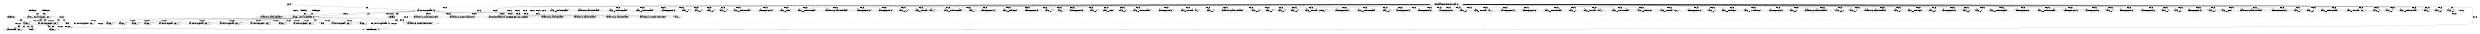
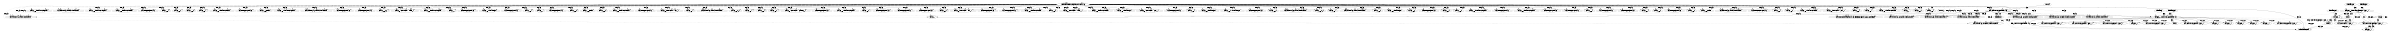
edge "(Call,spm + 1)" -> "(MethodReturn,RET)": now "(Literal,1)" -> "(MethodReturn,RET)"
